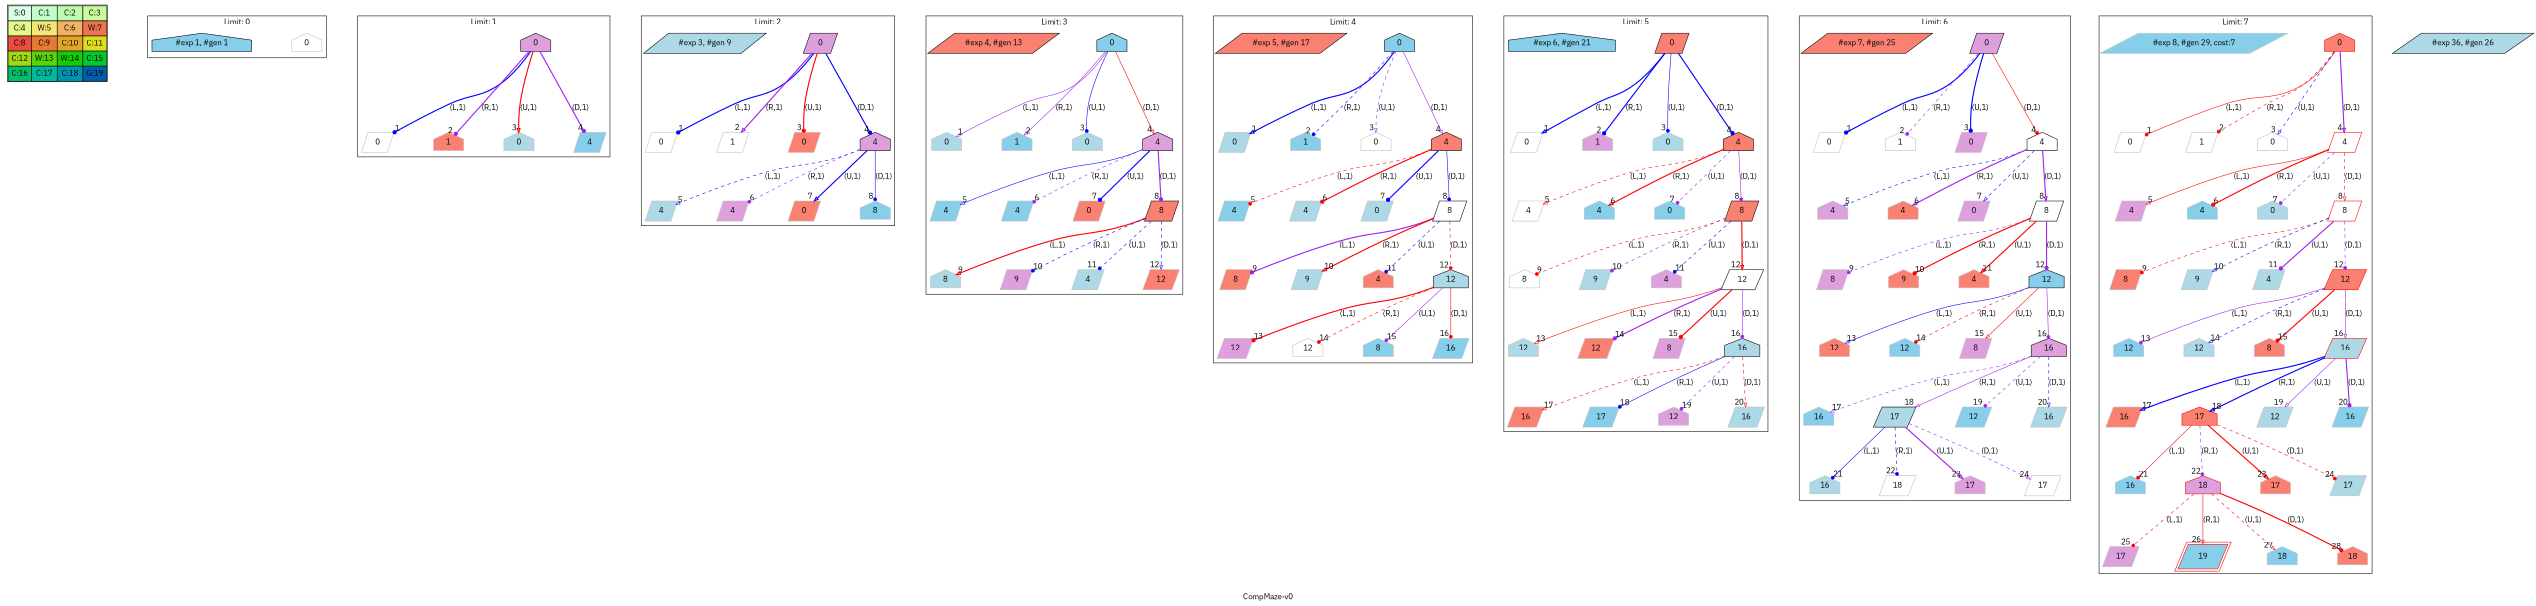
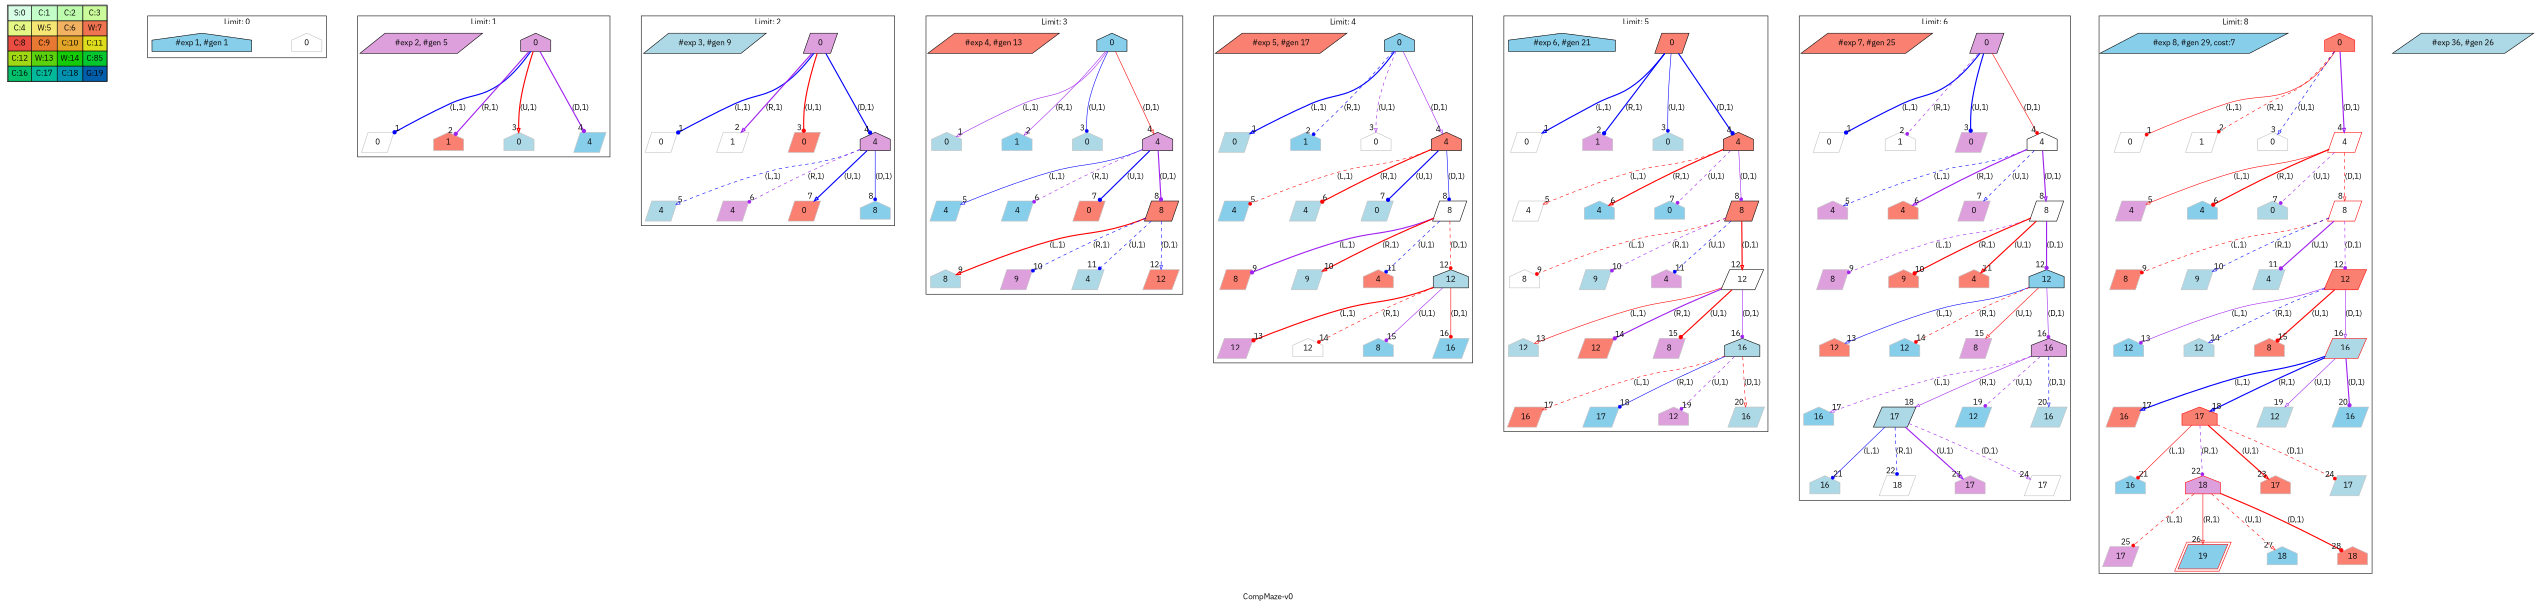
cluster "Limit: 7": label "Limit: 7" -> "Limit: 8"
node "#exp 2, #gen 5": added
node "#exp 8, #gen 29, cost:7": color grey -> black
node "S:0": text "C:15" -> "C:85"
